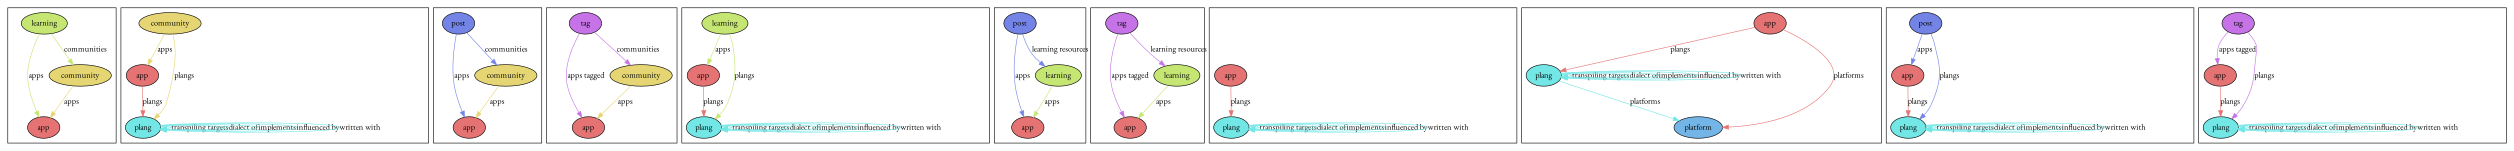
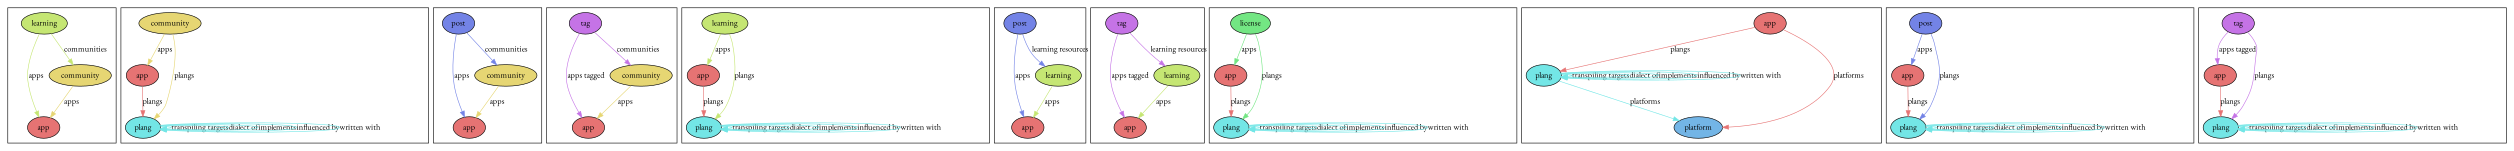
node "license": added
